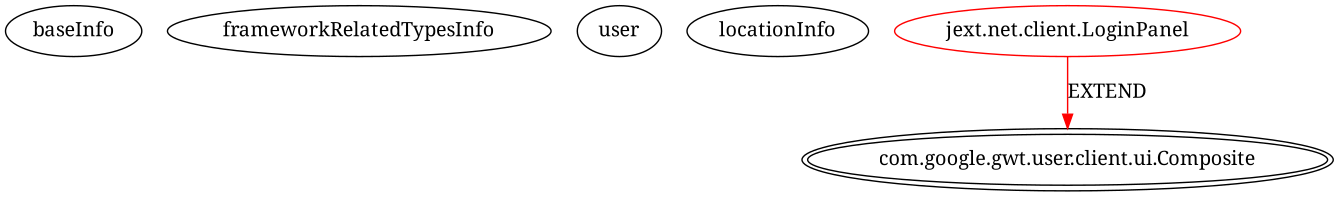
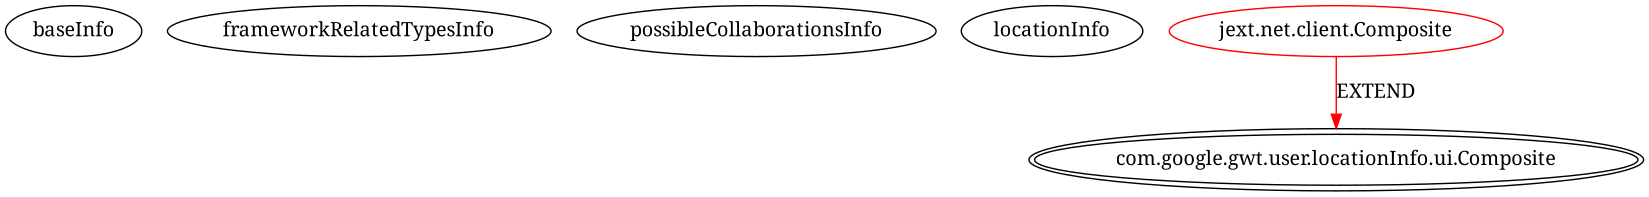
node "user": label "user" -> "possibleCollaborationsInfo"
node "jext.net.client.LoginPanel": label "jext.net.client.LoginPanel" -> "jext.net.client.Composite"
node "com.google.gwt.user.client.ui.Composite": label "com.google.gwt.user.client.ui.Composite" -> "com.google.gwt.user.locationInfo.ui.Composite"
